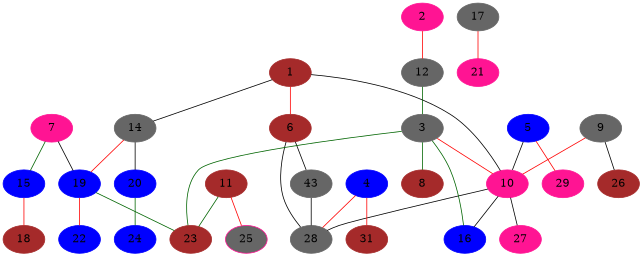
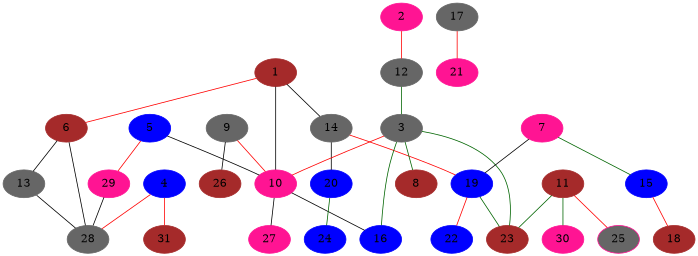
node "43": label "43" -> "13"
edge "10" -- "28": now "29" -- "28"
node "30": added
